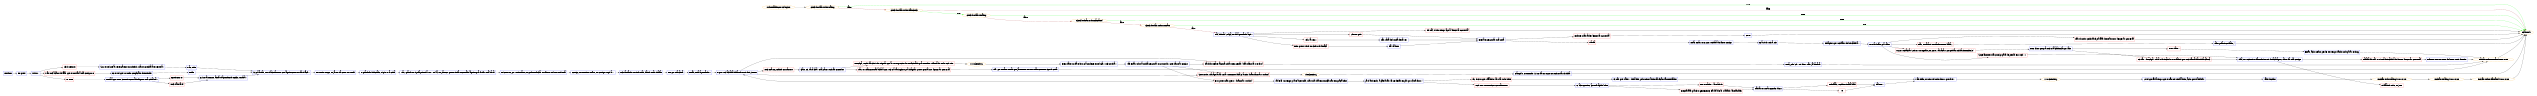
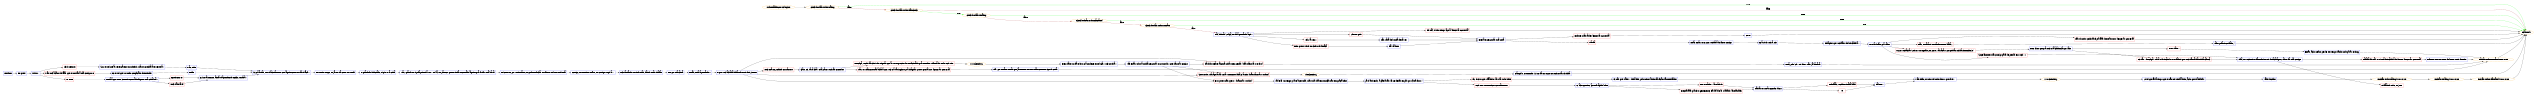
edge "É o que eu mais quero… [Namorar o Arthur]" -> "O que você acha da ideia sobre nós dois juntos?": reversed
